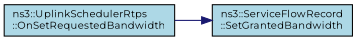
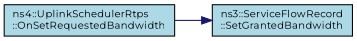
node "ns3::UplinkSchedulerRtps ::OnSetRequestedBandwidth": label "ns3::UplinkSchedulerRtps ::OnSetRequestedBandwidth" -> "ns4::UplinkSchedulerRtps ::OnSetRequestedBandwidth"
